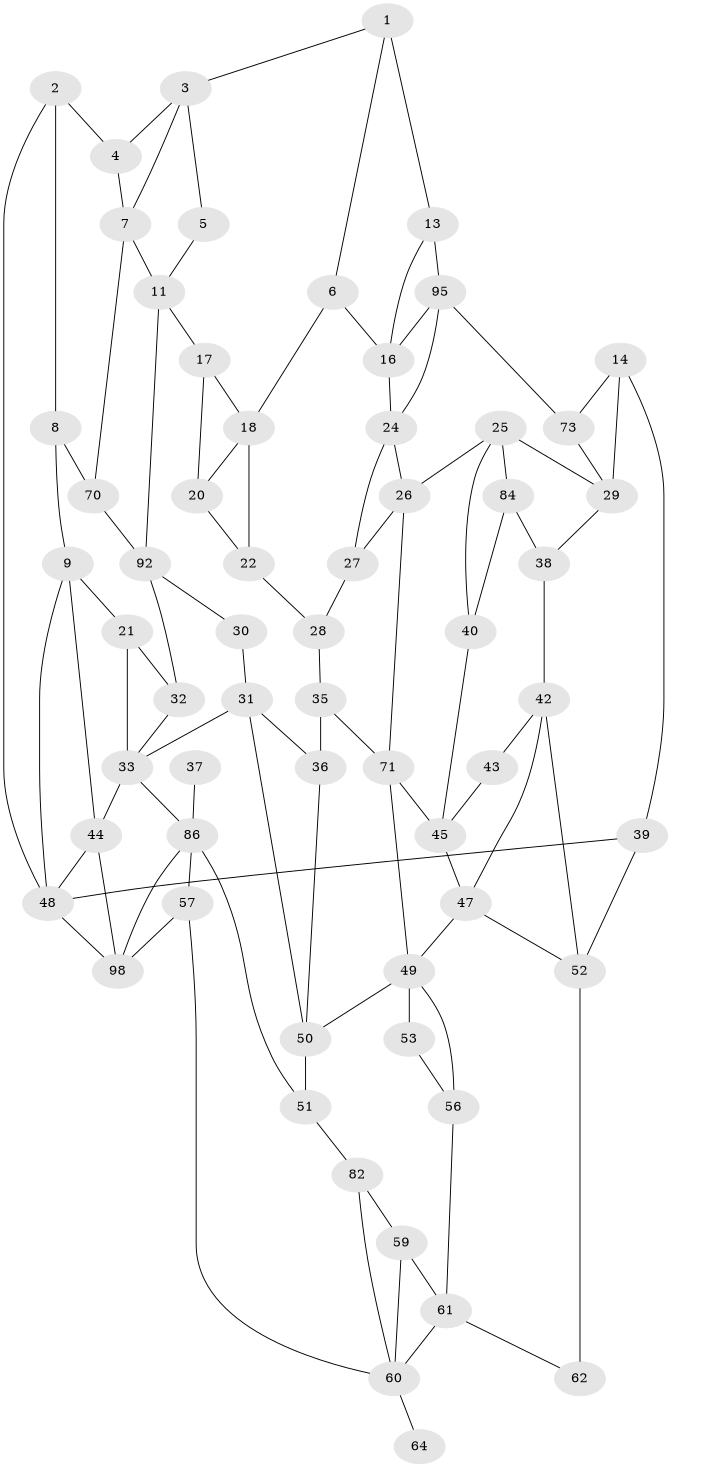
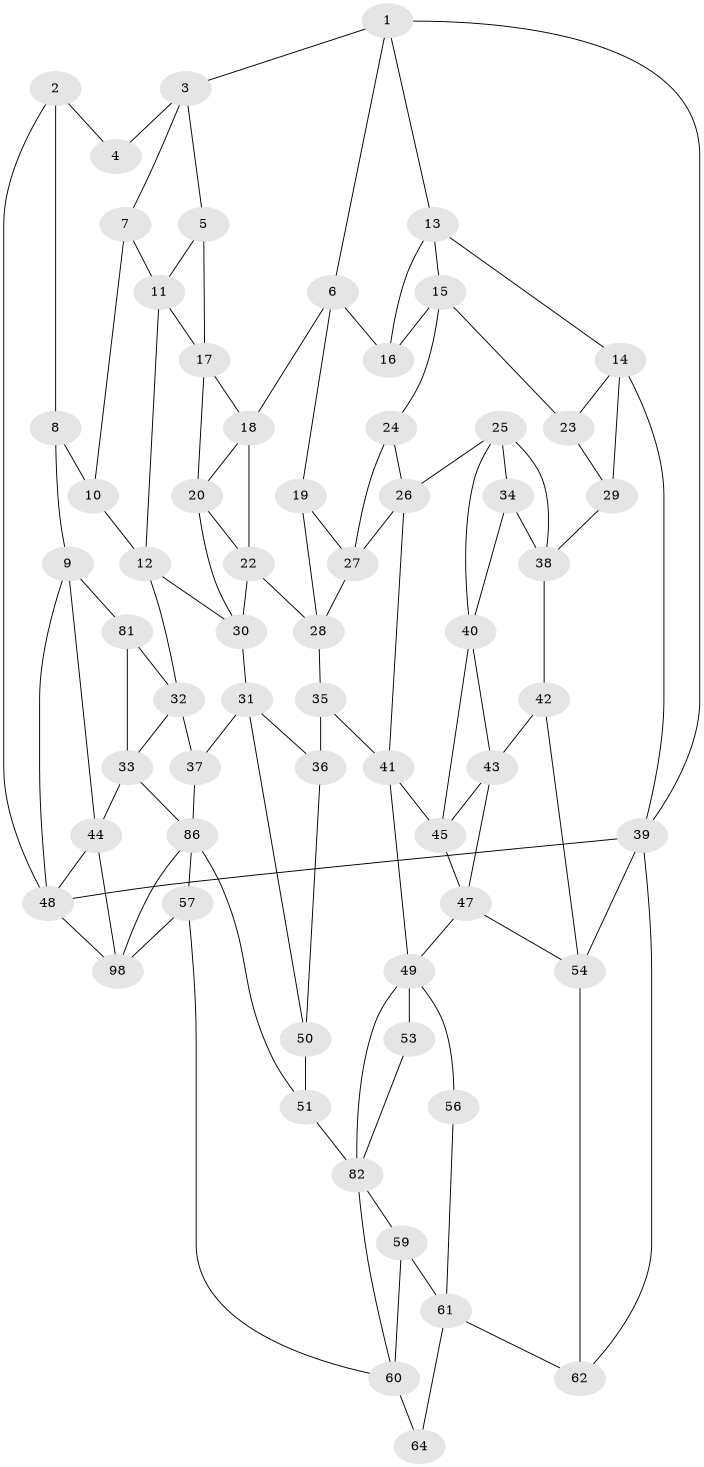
edge "4" -- "7": removed
edge "5" -- "17": added
node "95": label "95" -> "15"
edge "13" -- "14": added
edge "1" -- "39": added
edge "16" -- "24": removed
node "73": label "73" -> "23"
edge "25" -- "29": now "25" -- "38"
node "70": label "70" -> "10"
node "19": added
node "84": label "84" -> "34"
node "92": label "92" -> "12"
edge "20" -- "30": added
edge "22" -- "30": added
node "21": label "21" -> "81"
edge "40" -- "43": added
edge "32" -- "37": added
edge "31" -- "33": now "31" -- "37"
node "71": label "71" -> "41"
edge "42" -- "47": now "43" -- "47"
node "52": label "52" -> "54"
edge "49" -- "50": now "49" -- "82"
edge "53" -- "56": now "53" -- "82"
edge "39" -- "62": added
edge "61" -- "60": now "61" -- "64"
